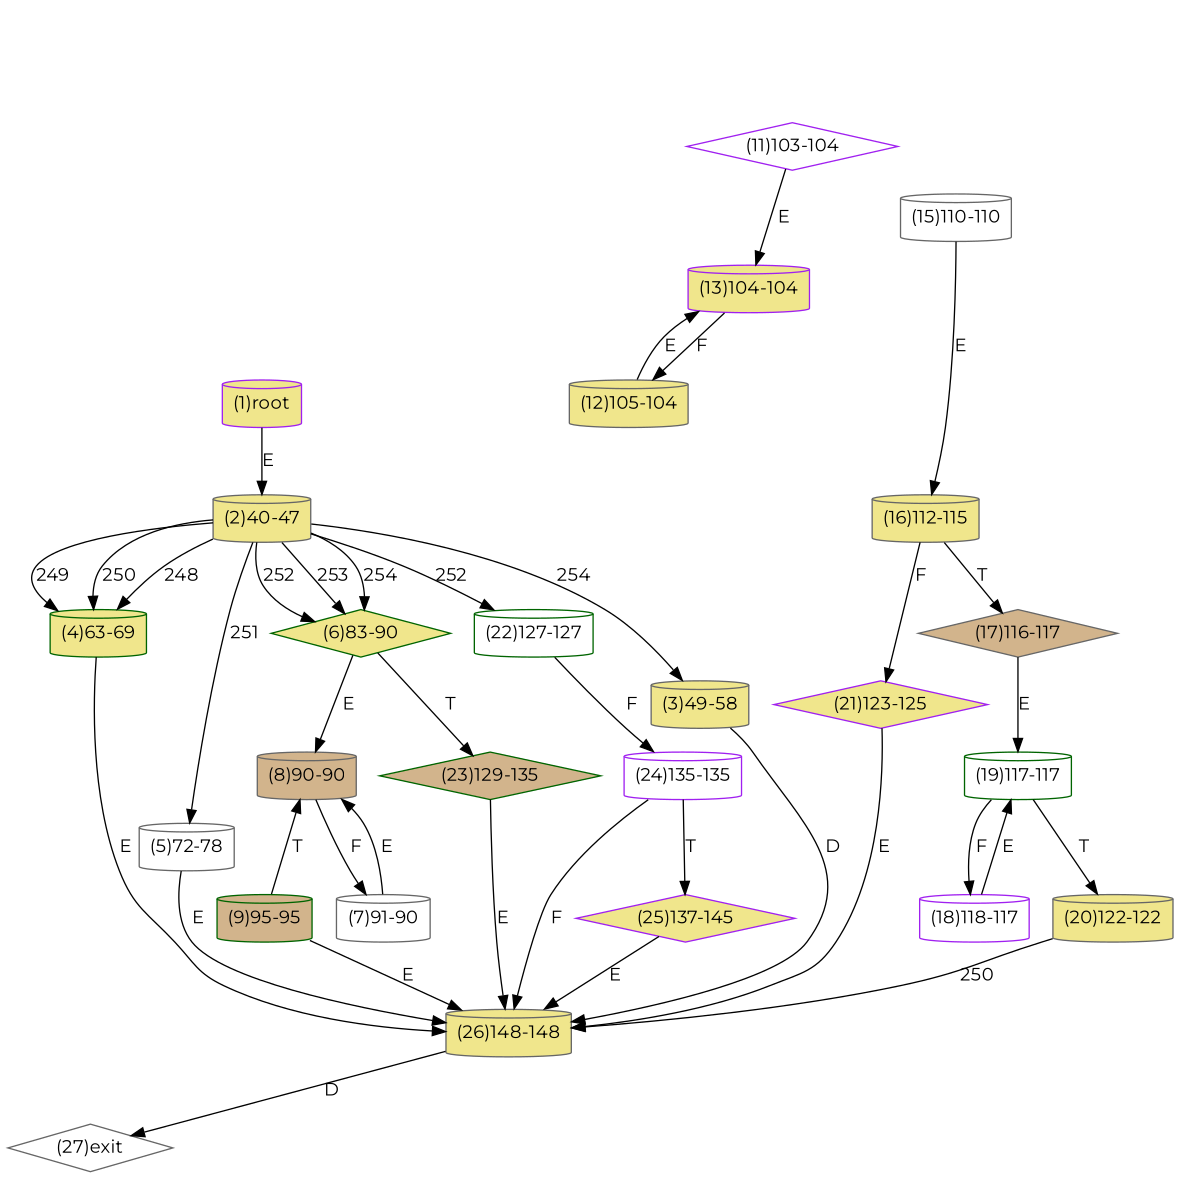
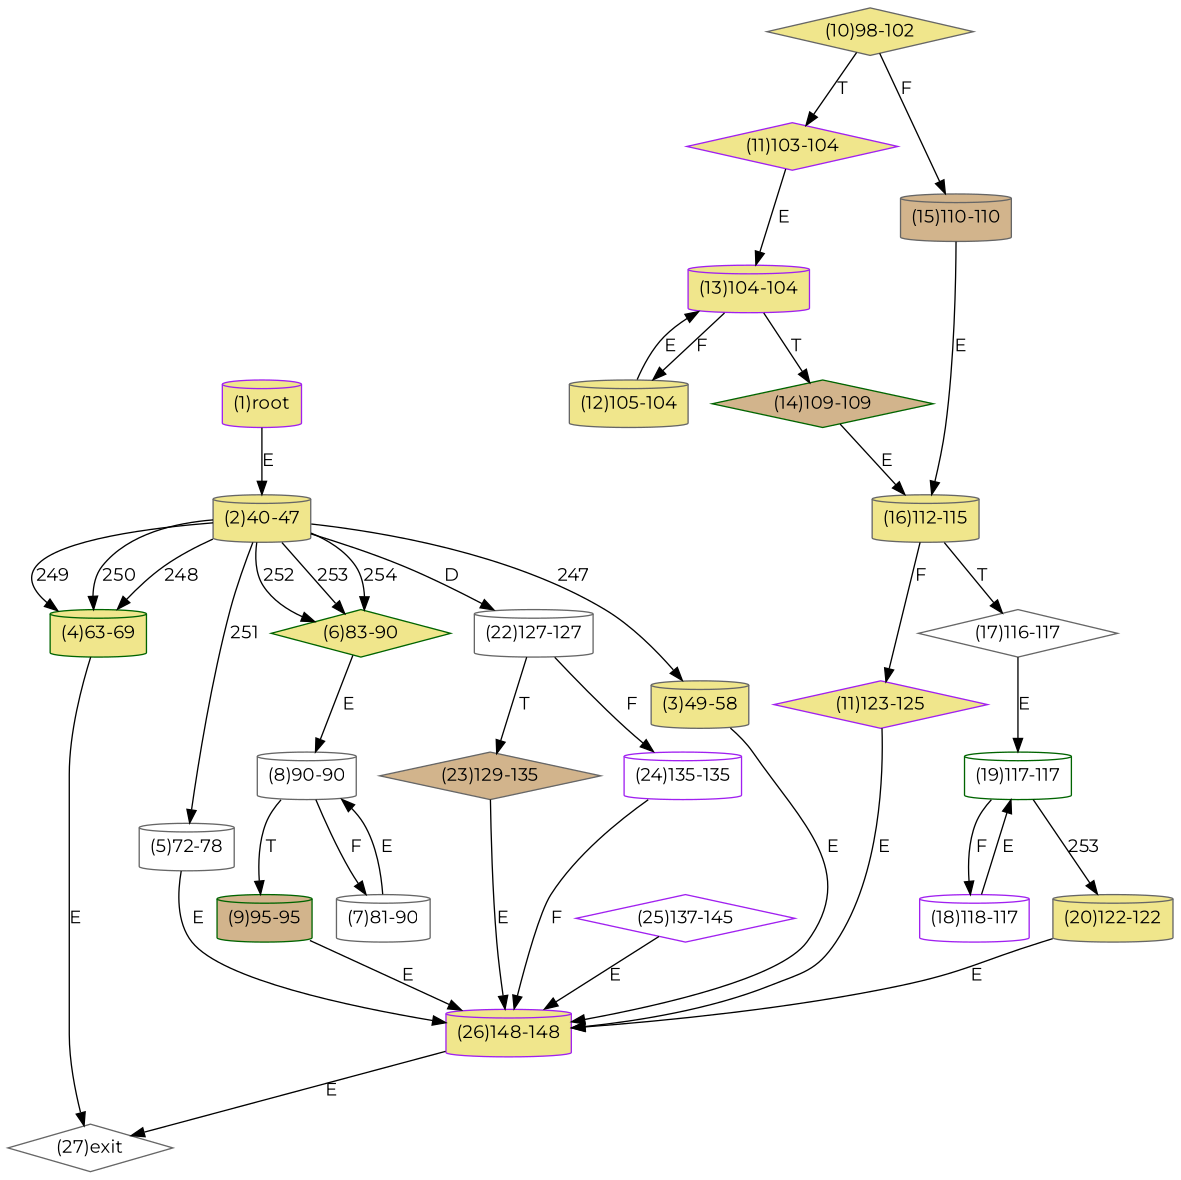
node "(10)98-102": added
node "(11)103-104": fillcolor white -> khaki
node "(15)110-110": fillcolor white -> tan
node "(14)109-109": added
edge "(2)40-47" -> "(22)127-127": label "252" -> "D"
edge "(2)40-47" -> "(3)49-58": label "254" -> "247"
node "(22)127-127": color darkgreen -> gray40
node "(17)116-117": fillcolor tan -> white
edge "(6)83-90" -> "(23)129-135": now "(22)127-127" -> "(23)129-135"
node "(21)123-125": label "(21)123-125" -> "(11)123-125"
node "(8)90-90": fillcolor tan -> white
node "(23)129-135": color darkgreen -> gray40
edge "(24)135-135" -> "(25)137-145": removed, label "T"
edge "(3)49-58" -> "(26)148-148": label "D" -> "E"
edge "(19)117-117" -> "(20)122-122": label "T" -> "253"
edge "(9)95-95" -> "(8)90-90": reversed
node "(7)91-90": label "(7)91-90" -> "(7)81-90"
node "(25)137-145": fillcolor khaki -> white
edge "(4)63-69" -> "(26)148-148": now "(4)63-69" -> "(27)exit"
edge "(20)122-122" -> "(26)148-148": label "250" -> "E"
node "(26)148-148": color gray40 -> purple
edge "(26)148-148" -> "(27)exit": label "D" -> "E"
